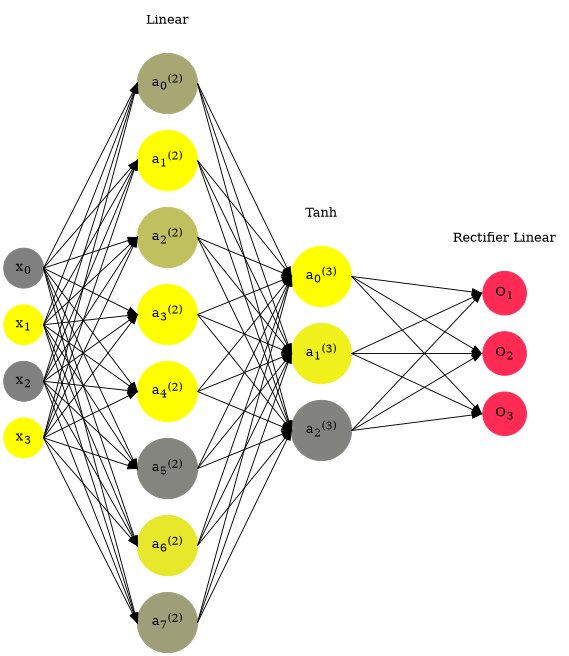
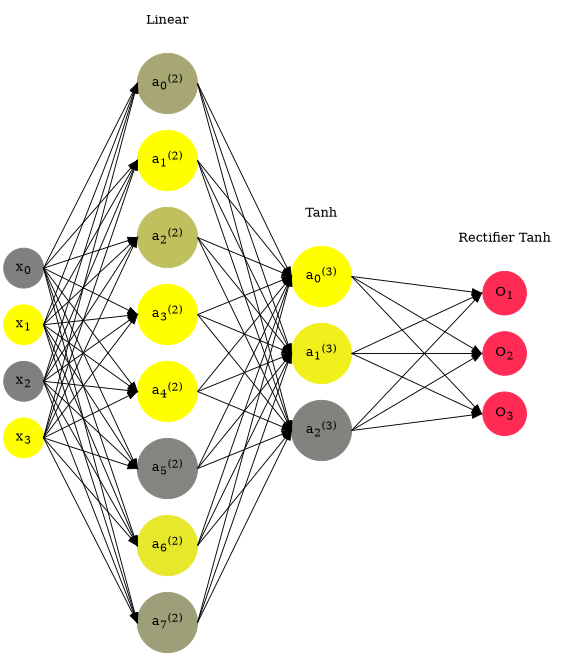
node "Rectifier Linear": label "Rectifier Linear" -> "Rectifier Tanh"
